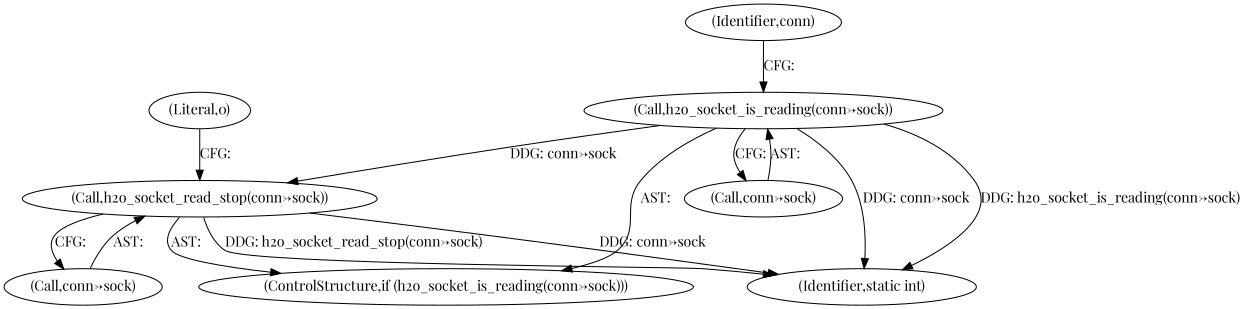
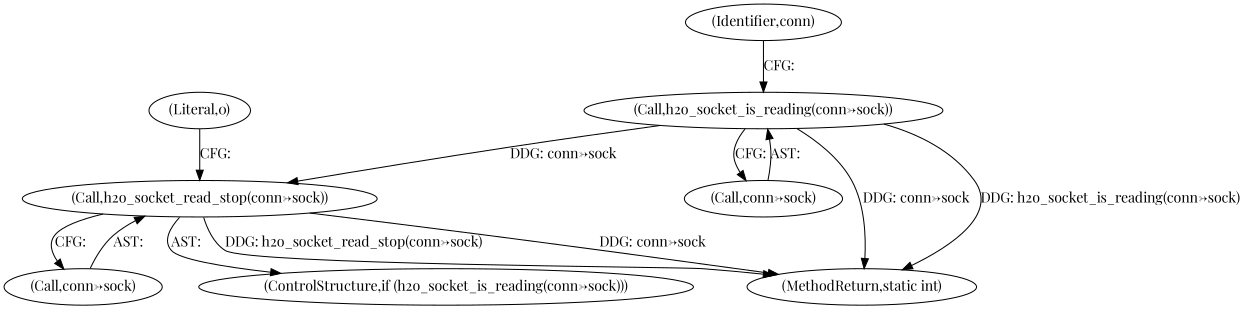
edge "(Call,h2o_socket_is_reading(conn->sock))" -> "(ControlStructure,if (h2o_socket_is_reading(conn->sock)))": removed, label "AST:"
node "(Identifier,static int)": label "(Identifier,static int)" -> "(MethodReturn,static int)"
